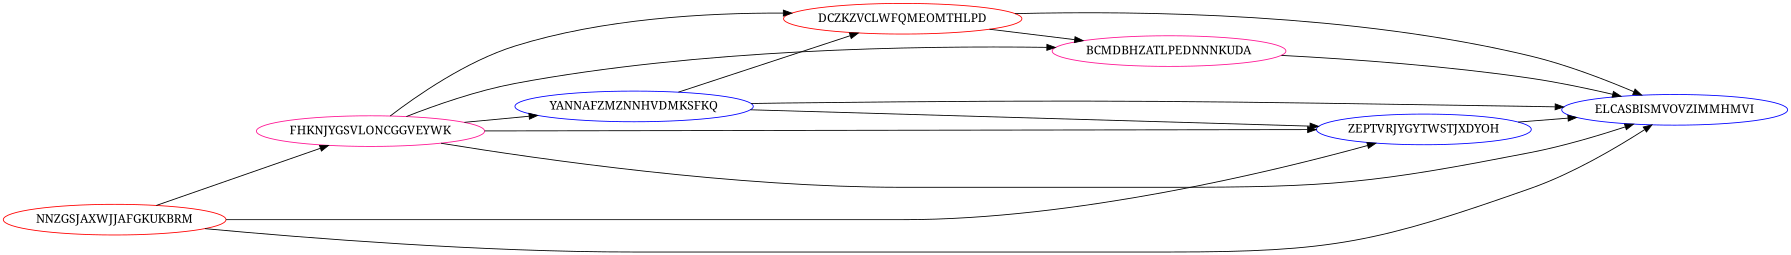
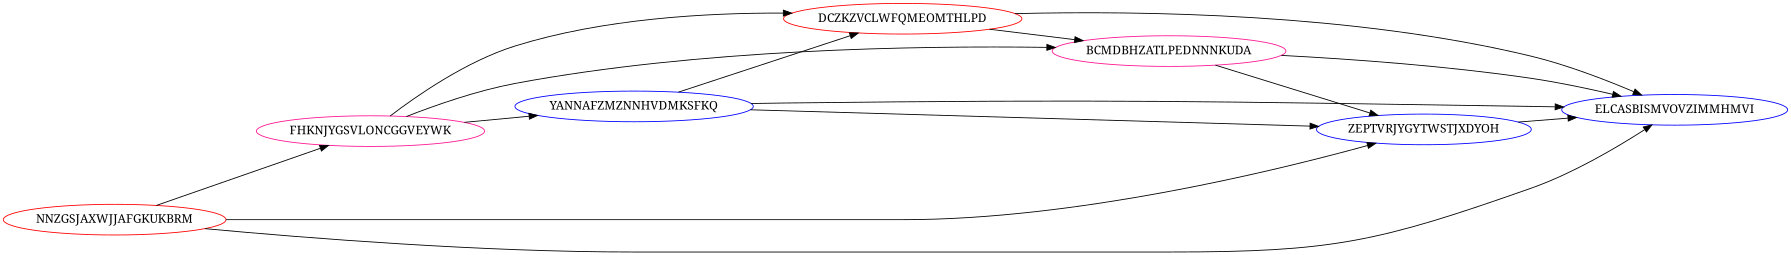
edge "FHKNJYGSVLONCGGVEYWK" -> "ZEPTVRJYGYTWSTJXDYOH": now "BCMDBHZATLPEDNNNKUDA" -> "ZEPTVRJYGYTWSTJXDYOH"
edge "FHKNJYGSVLONCGGVEYWK" -> "ELCASBISMVOVZIMMHMVI": removed
